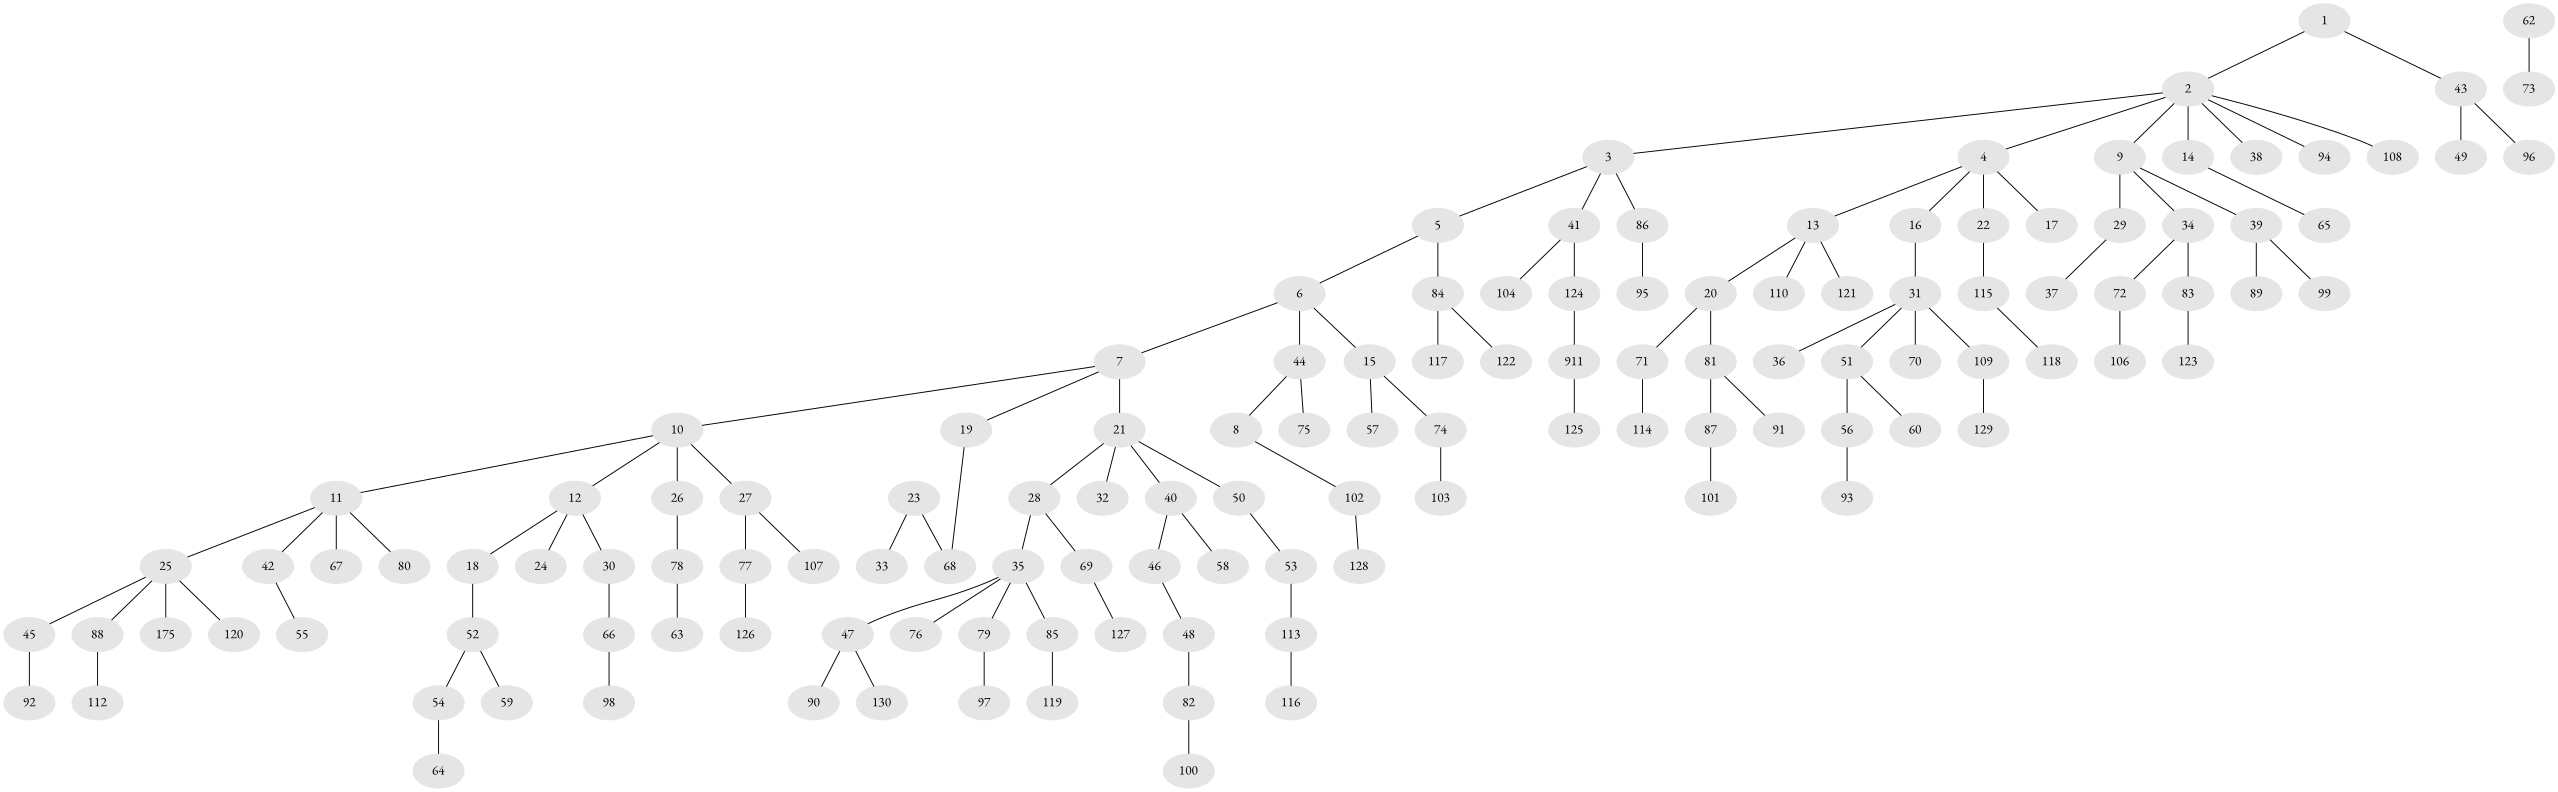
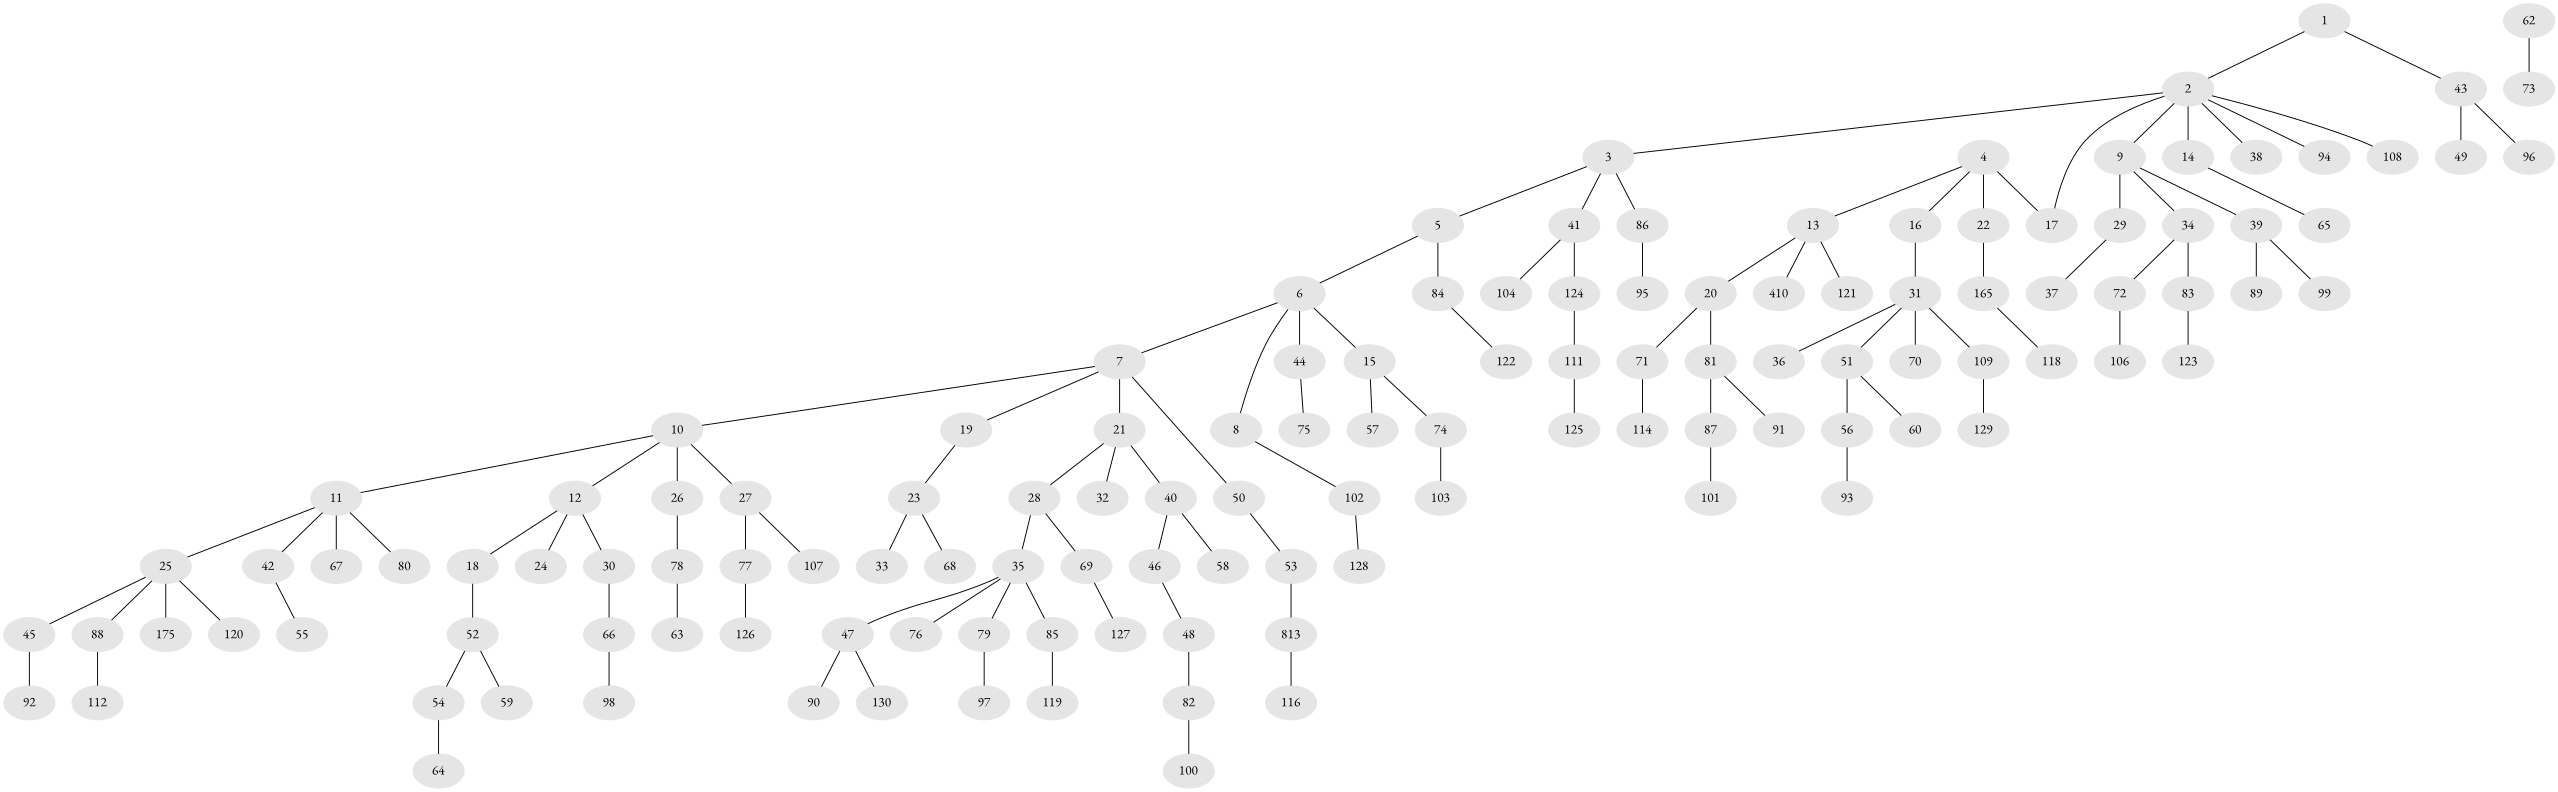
edge "2" -- "4": now "2" -- "17"
node "110": label "110" -> "410"
node "115": label "115" -> "165"
node "117": removed
node "911": label "911" -> "111"
edge "44" -- "8": now "6" -- "8"
edge "21" -- "50": now "7" -- "50"
edge "19" -- "68": now "19" -- "23"
node "113": label "113" -> "813"
